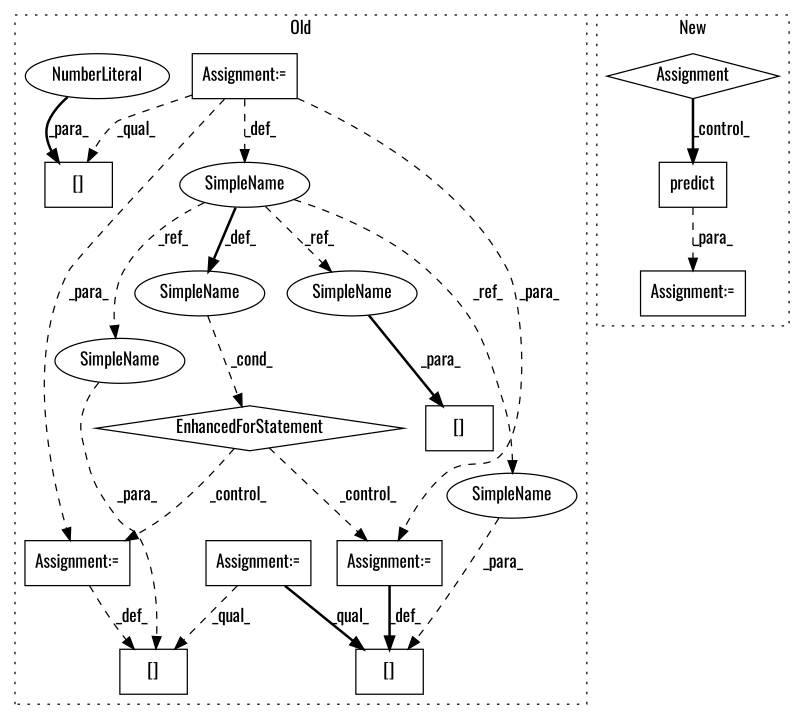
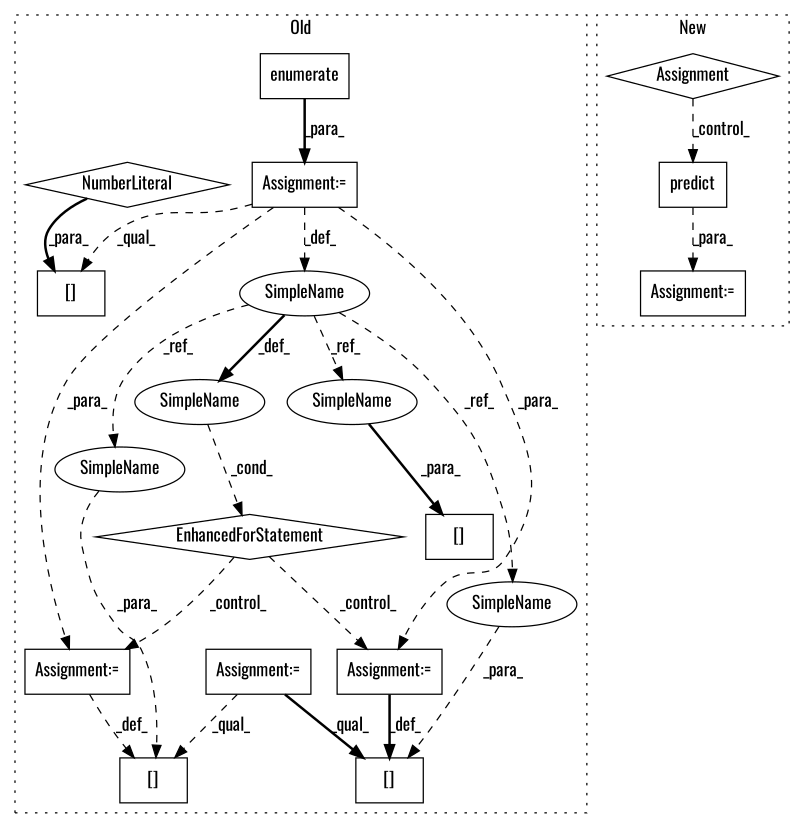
node "NumberLiteral": shape ellipse -> diamond
node "enumerate": added
edge "Assignment" -> "predict": style bold -> dashed
